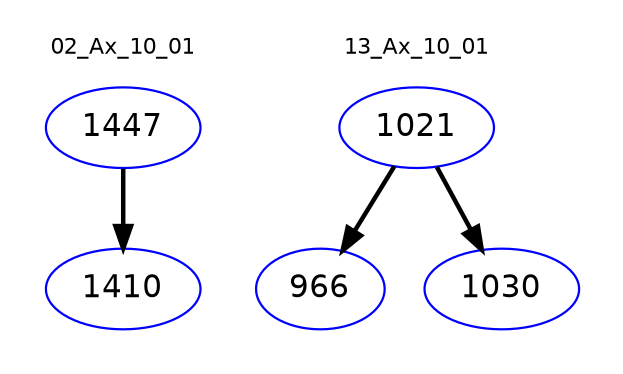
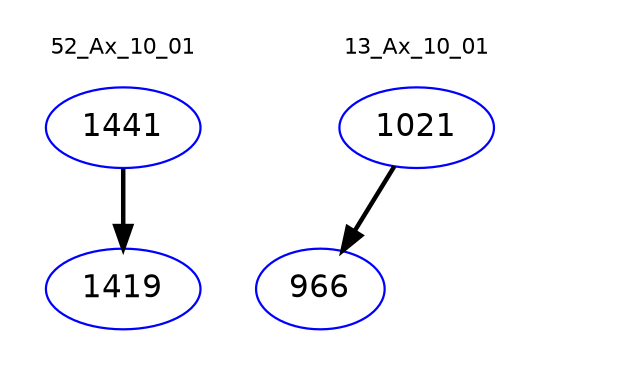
cluster "02_Ax_10_01": label "02_Ax_10_01" -> "52_Ax_10_01"
node "1447": label "1447" -> "1441"
node "1410": label "1410" -> "1419"
node "1030": removed
